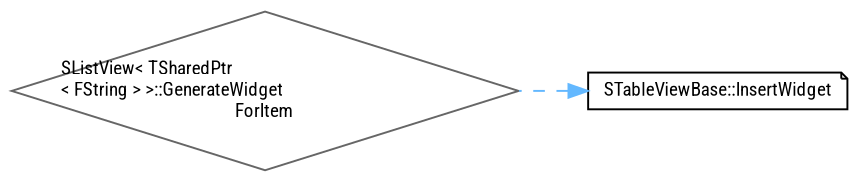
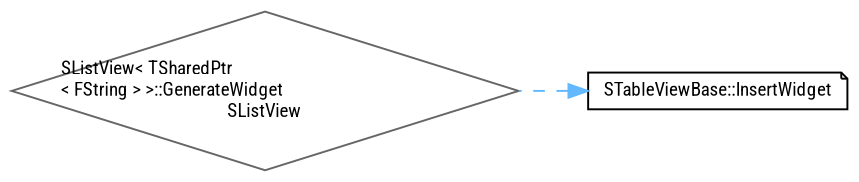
node "SListView< TSharedPtr < FString > >::GenerateWidget ForItem": label "SListView< TSharedPtr < FString > >::GenerateWidget ForItem" -> "SListView< TSharedPtr < FString > >::GenerateWidget SListView"
